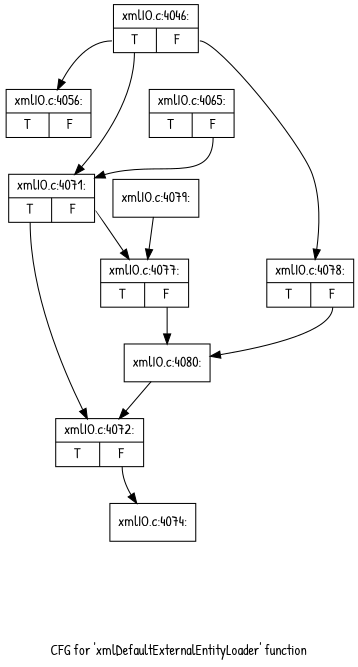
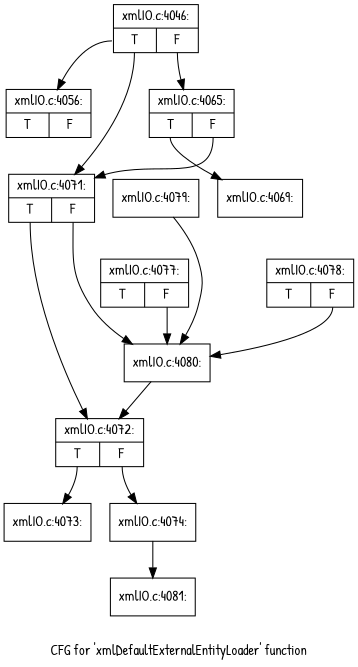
edge "xmlIO.c:4046:" -> "xmlIO.c:4078:": now "xmlIO.c:4046:" -> "xmlIO.c:4065:"
node "xmlIO.c:4069:": added
edge "xmlIO.c:4071:" -> "xmlIO.c:4077:": now "xmlIO.c:4071:" -> "xmlIO.c:4080:"
edge "xmlIO.c:4079:" -> "xmlIO.c:4077:": now "xmlIO.c:4079:" -> "xmlIO.c:4080:"
node "xmlIO.c:4073:": added
node "xmlIO.c:4081:": added
